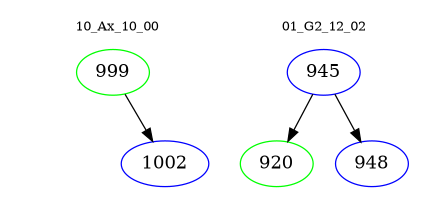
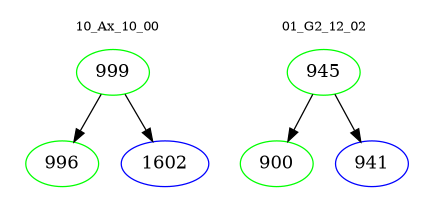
node "945": color blue -> green
node "996": added
node "1002": label "1002" -> "1602"
node "920": label "920" -> "900"
node "948": label "948" -> "941"
